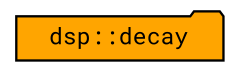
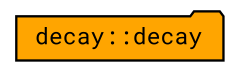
node "dsp::decay": label "dsp::decay" -> "decay::decay"
